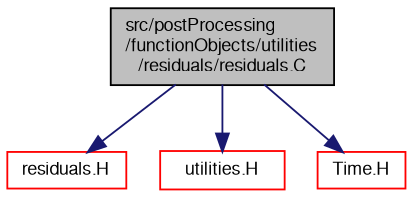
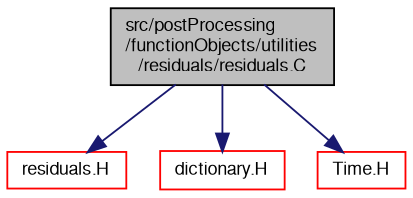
node "utilities.H": label "utilities.H" -> "dictionary.H"
